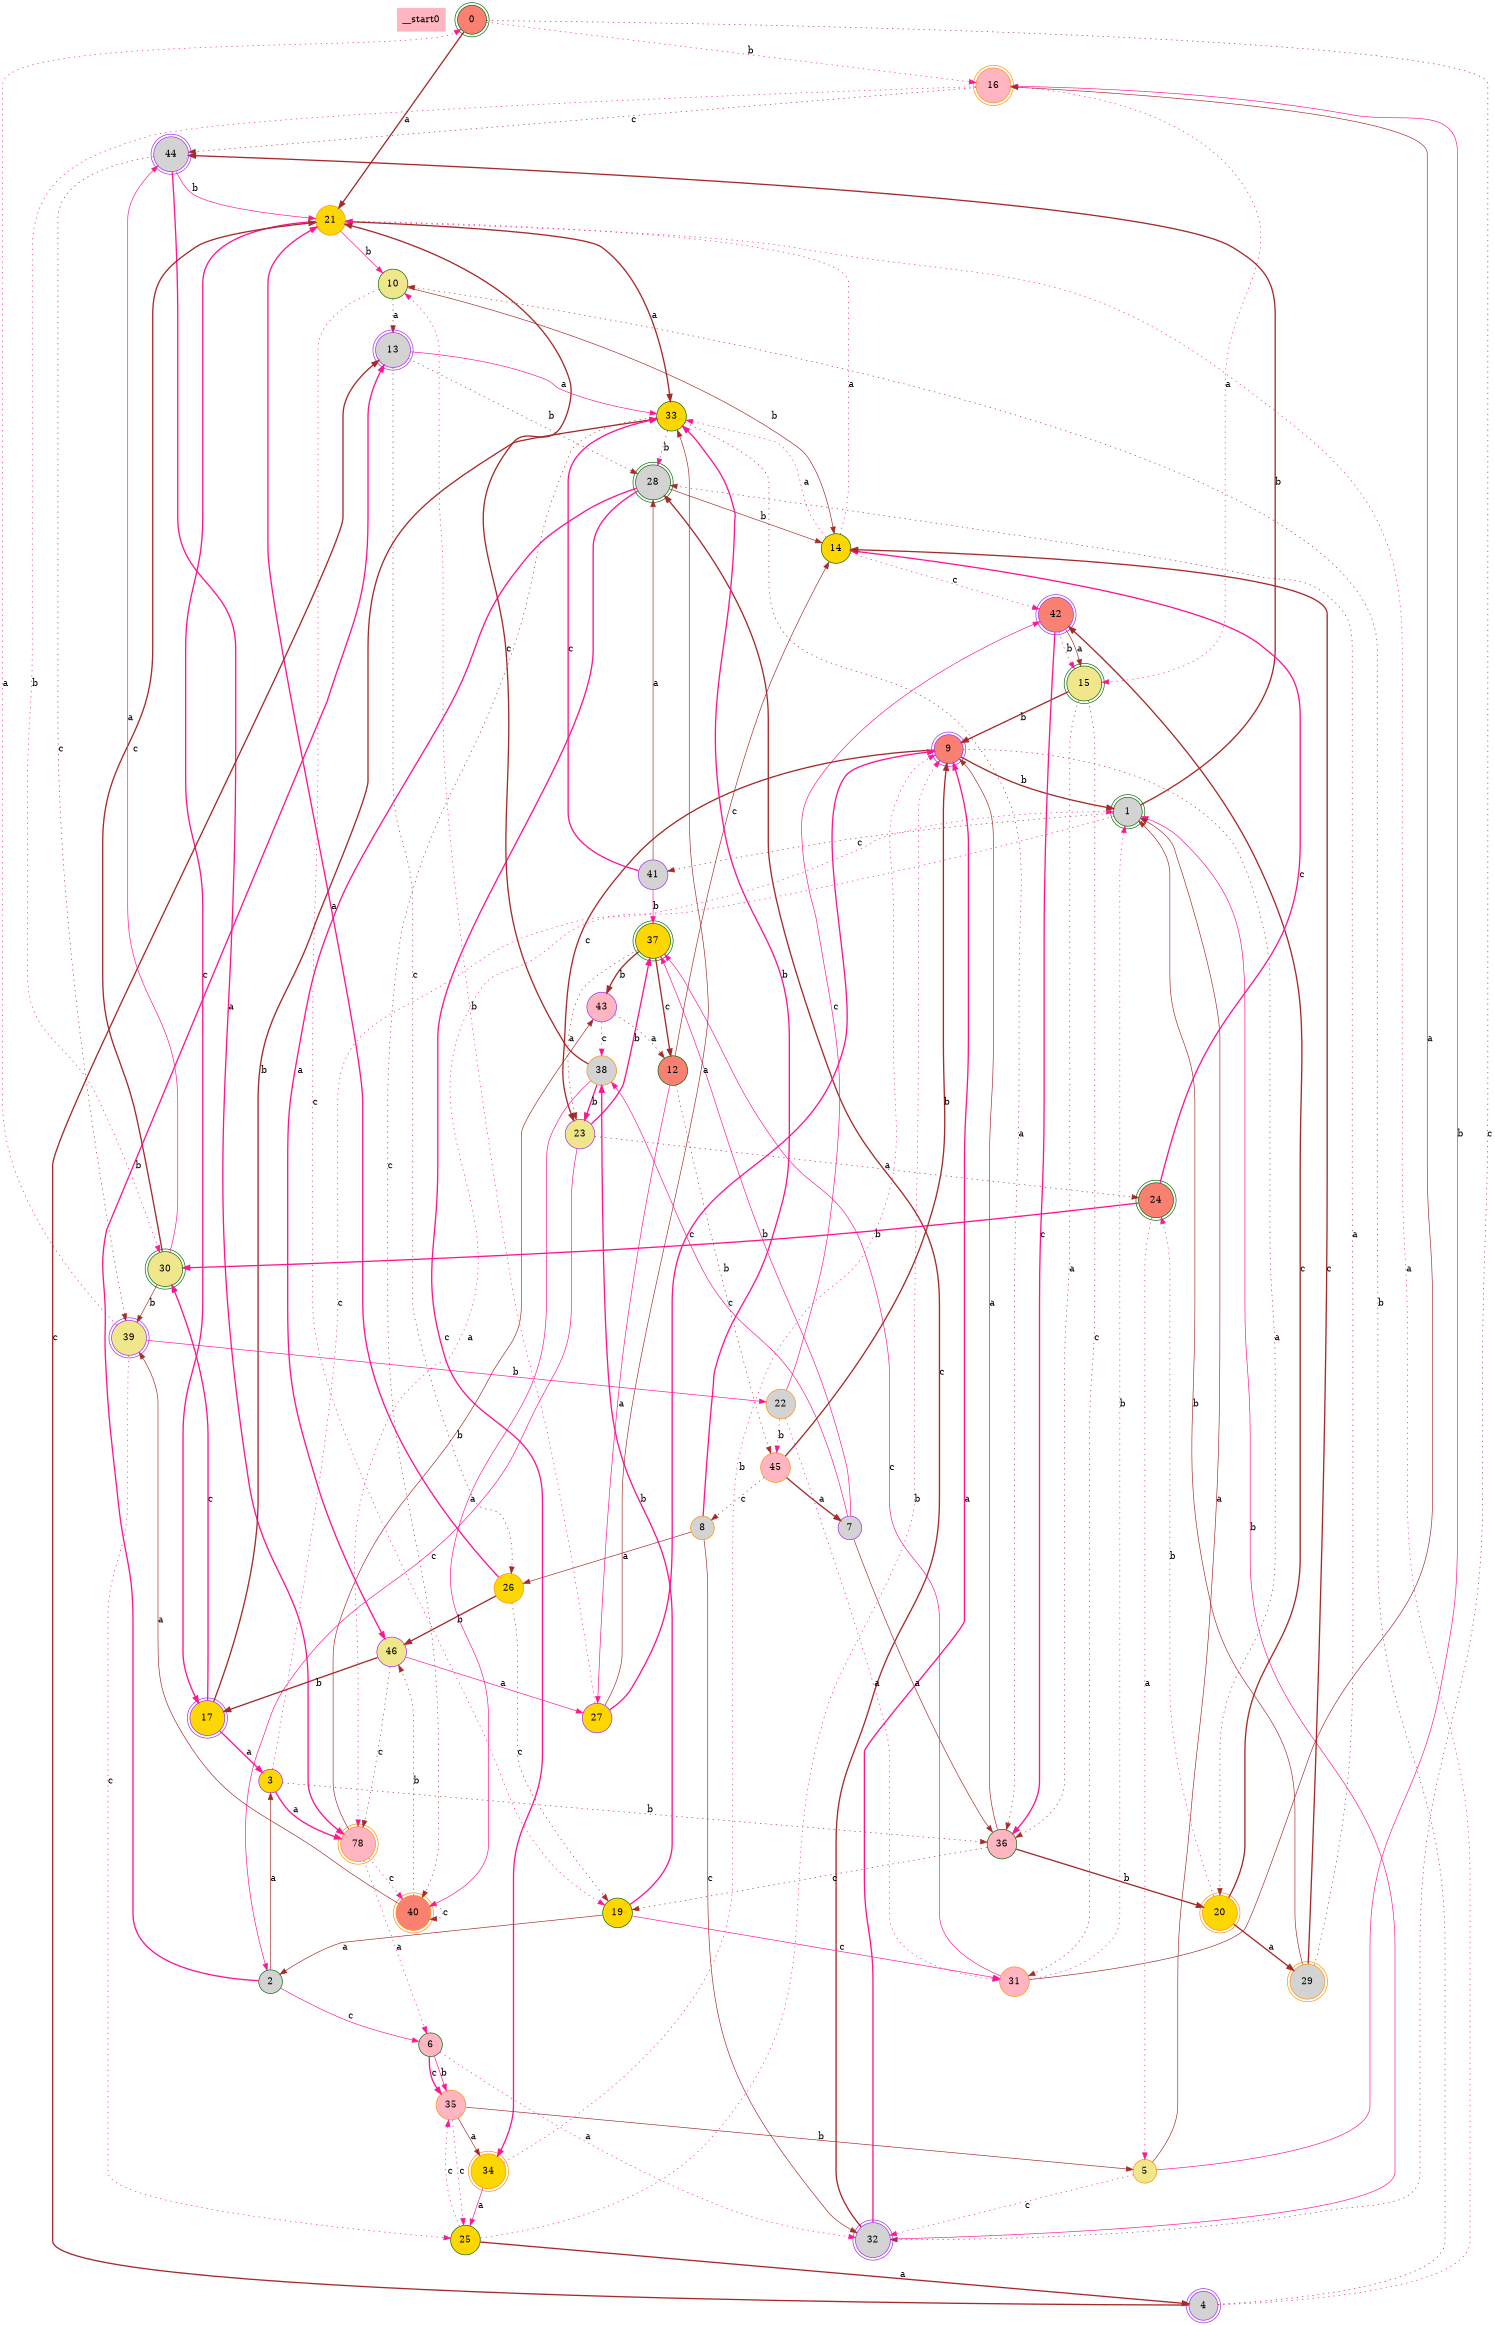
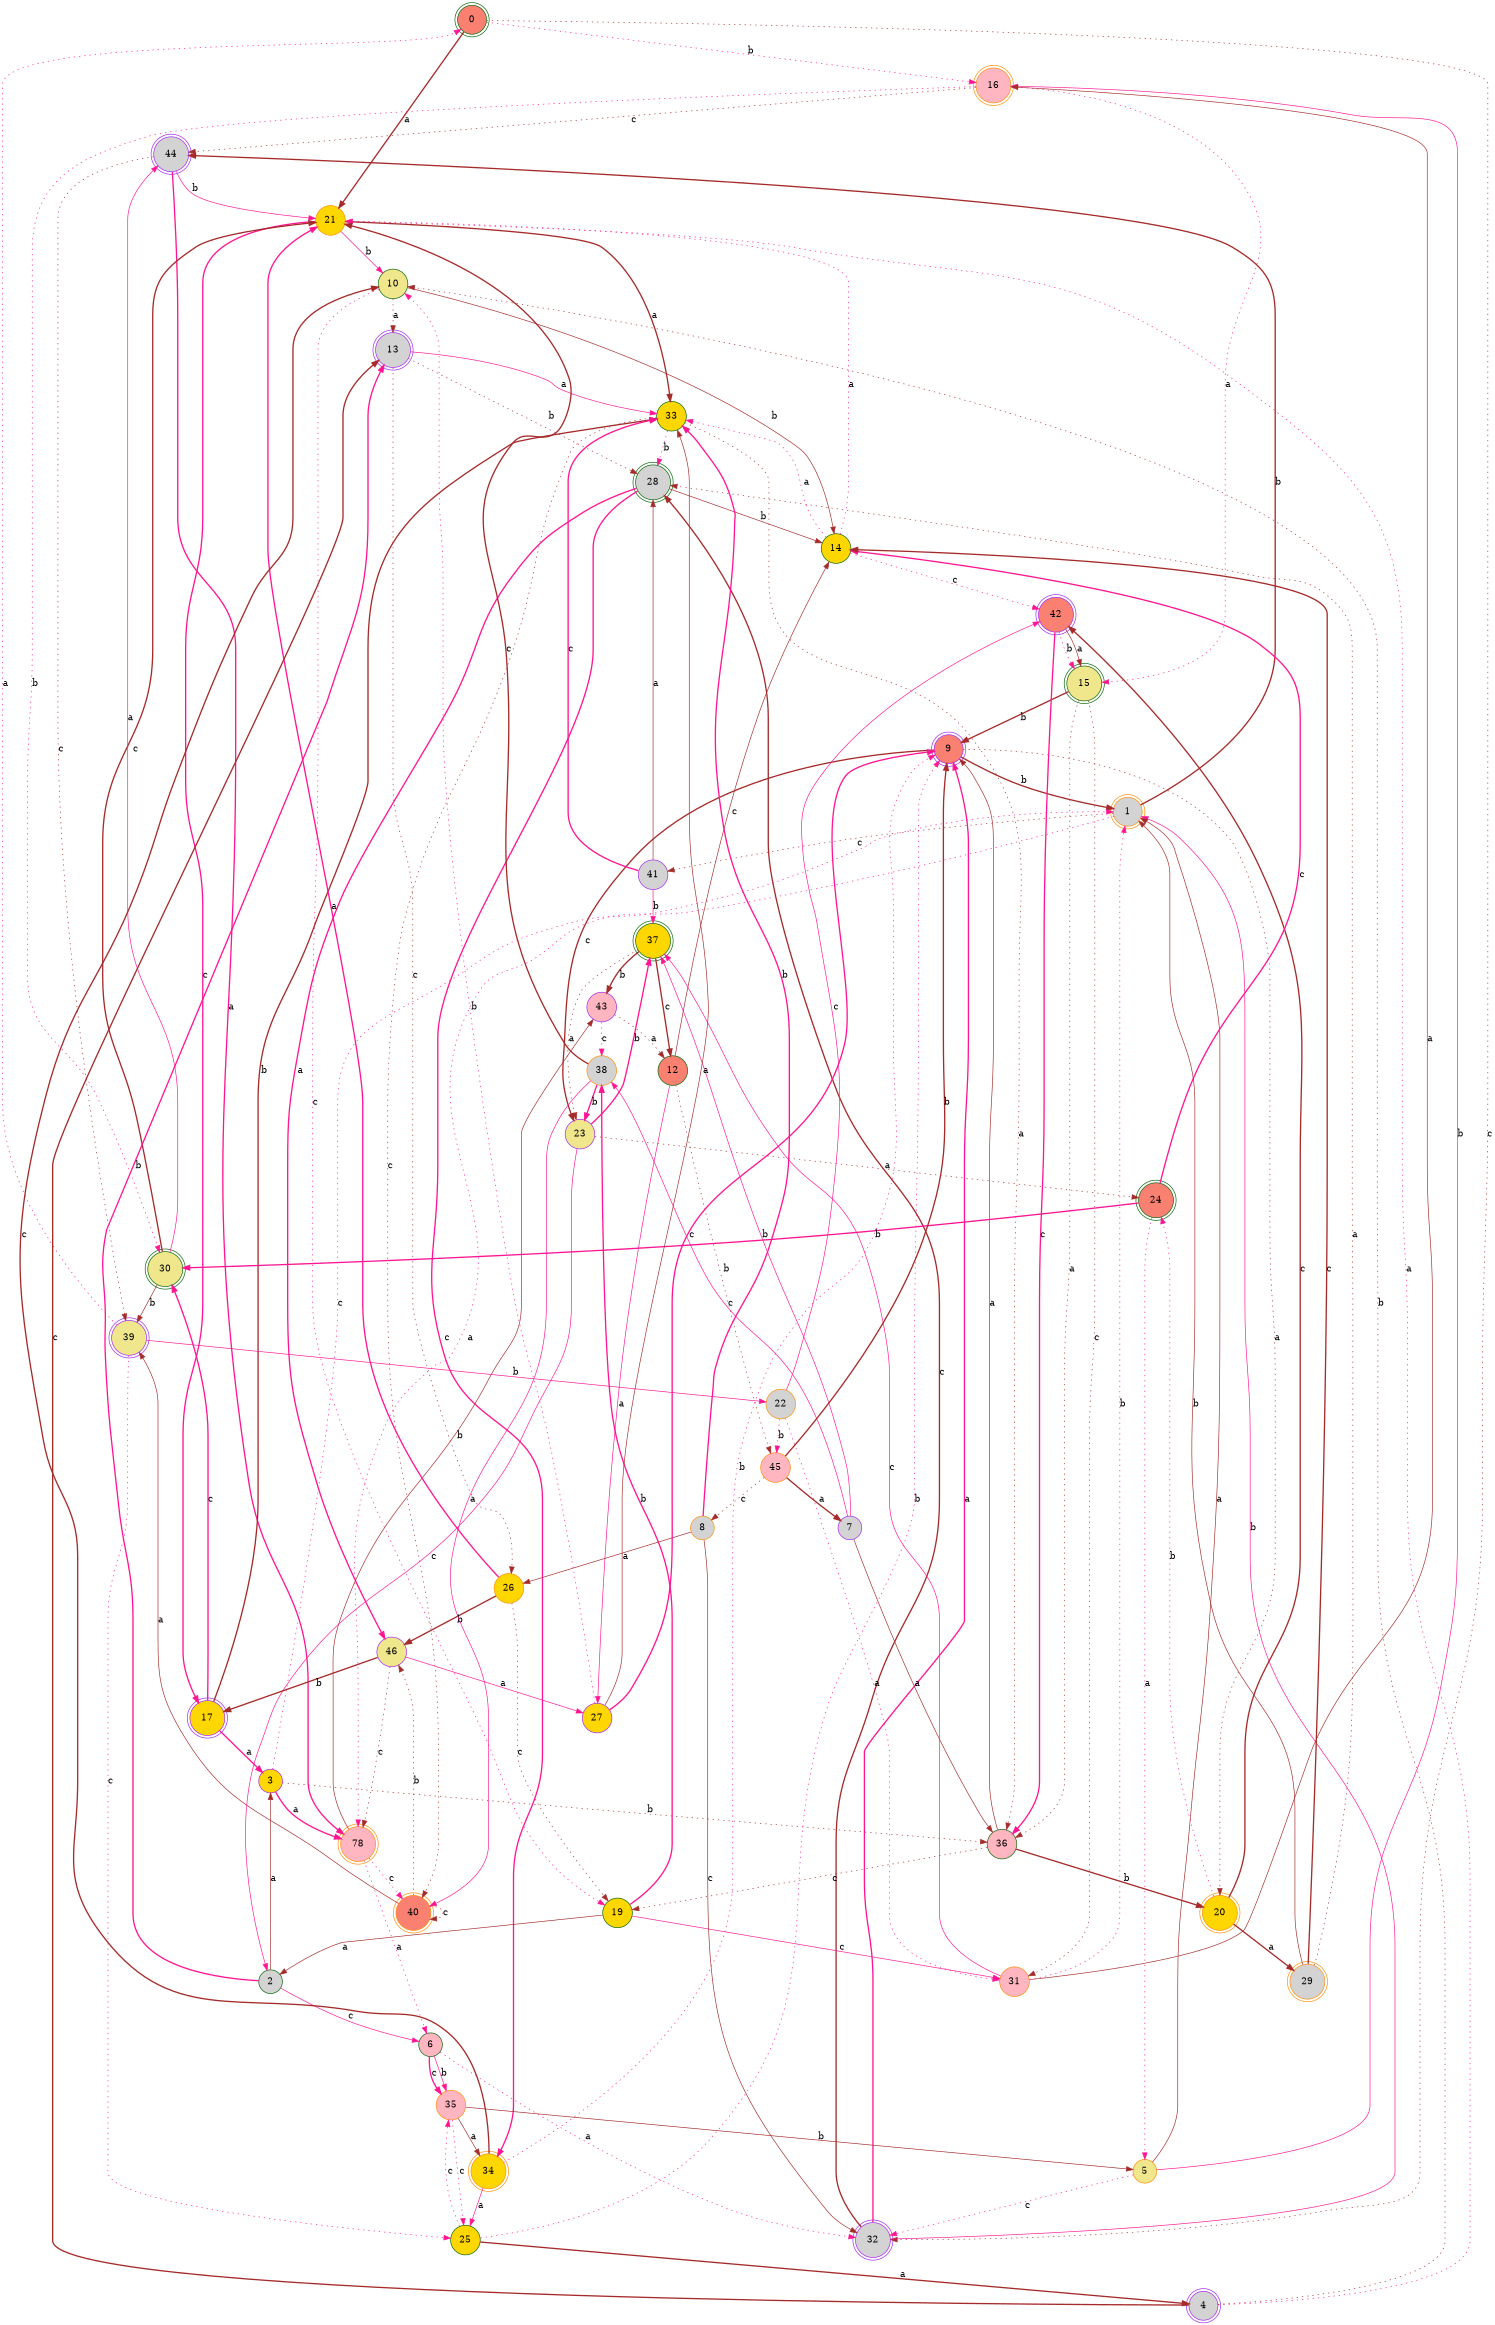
node "__start0": removed
node "1": color darkgreen -> darkorange
edge "34" -> "10": added, label "c"
